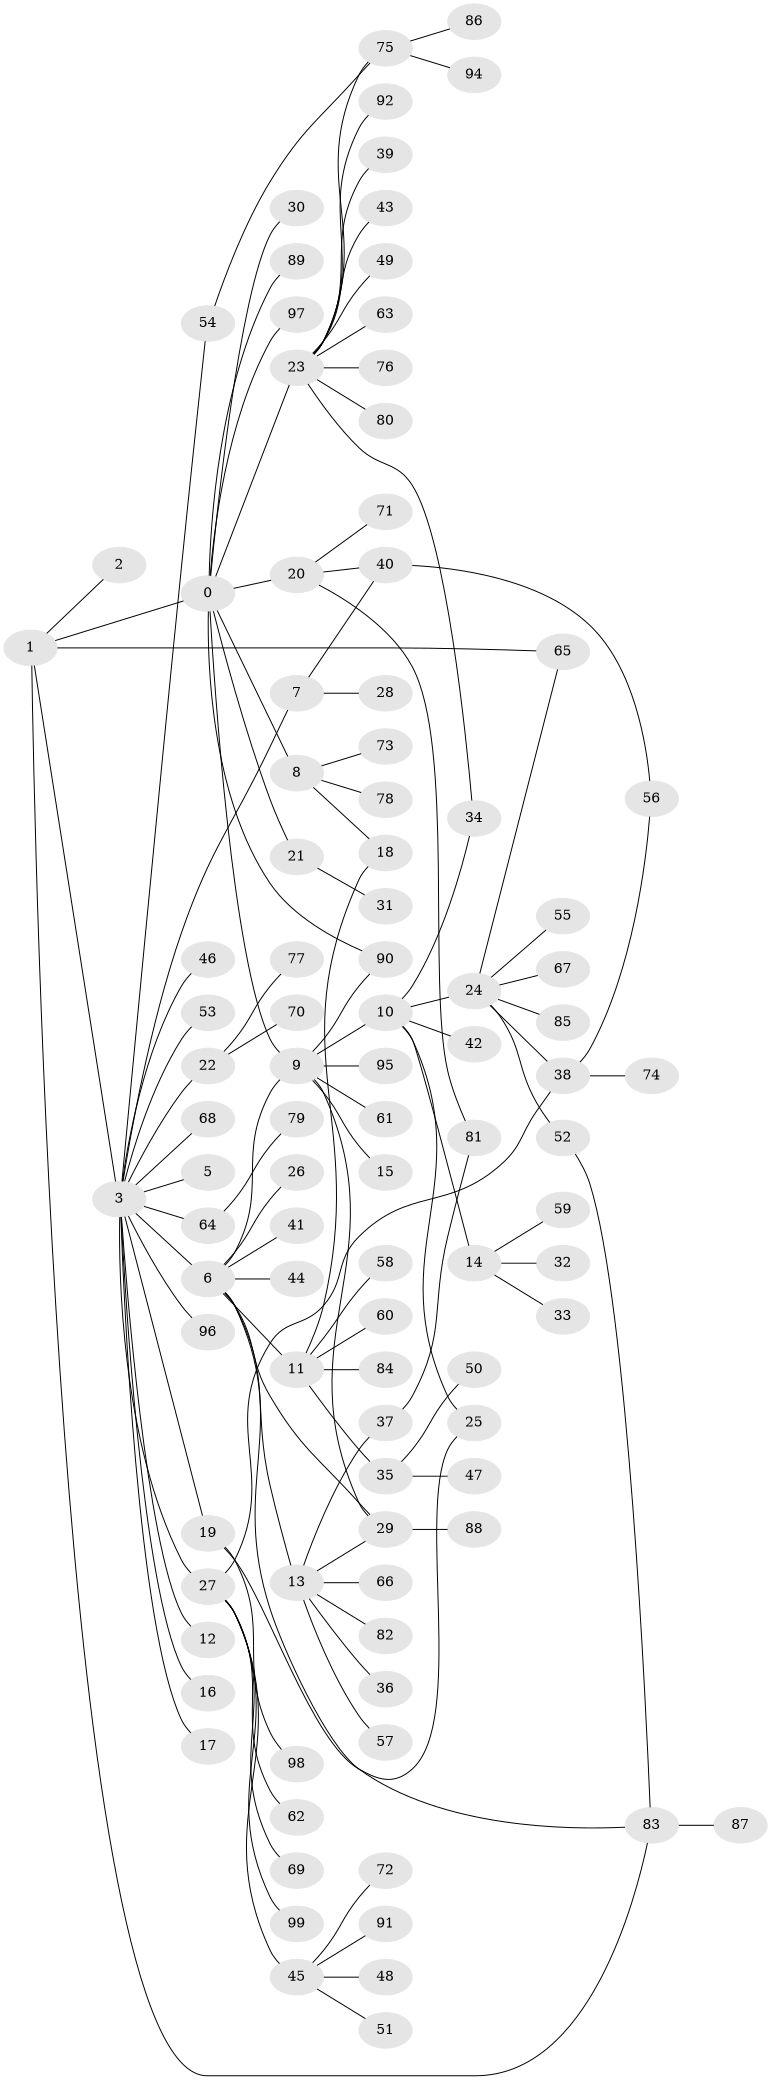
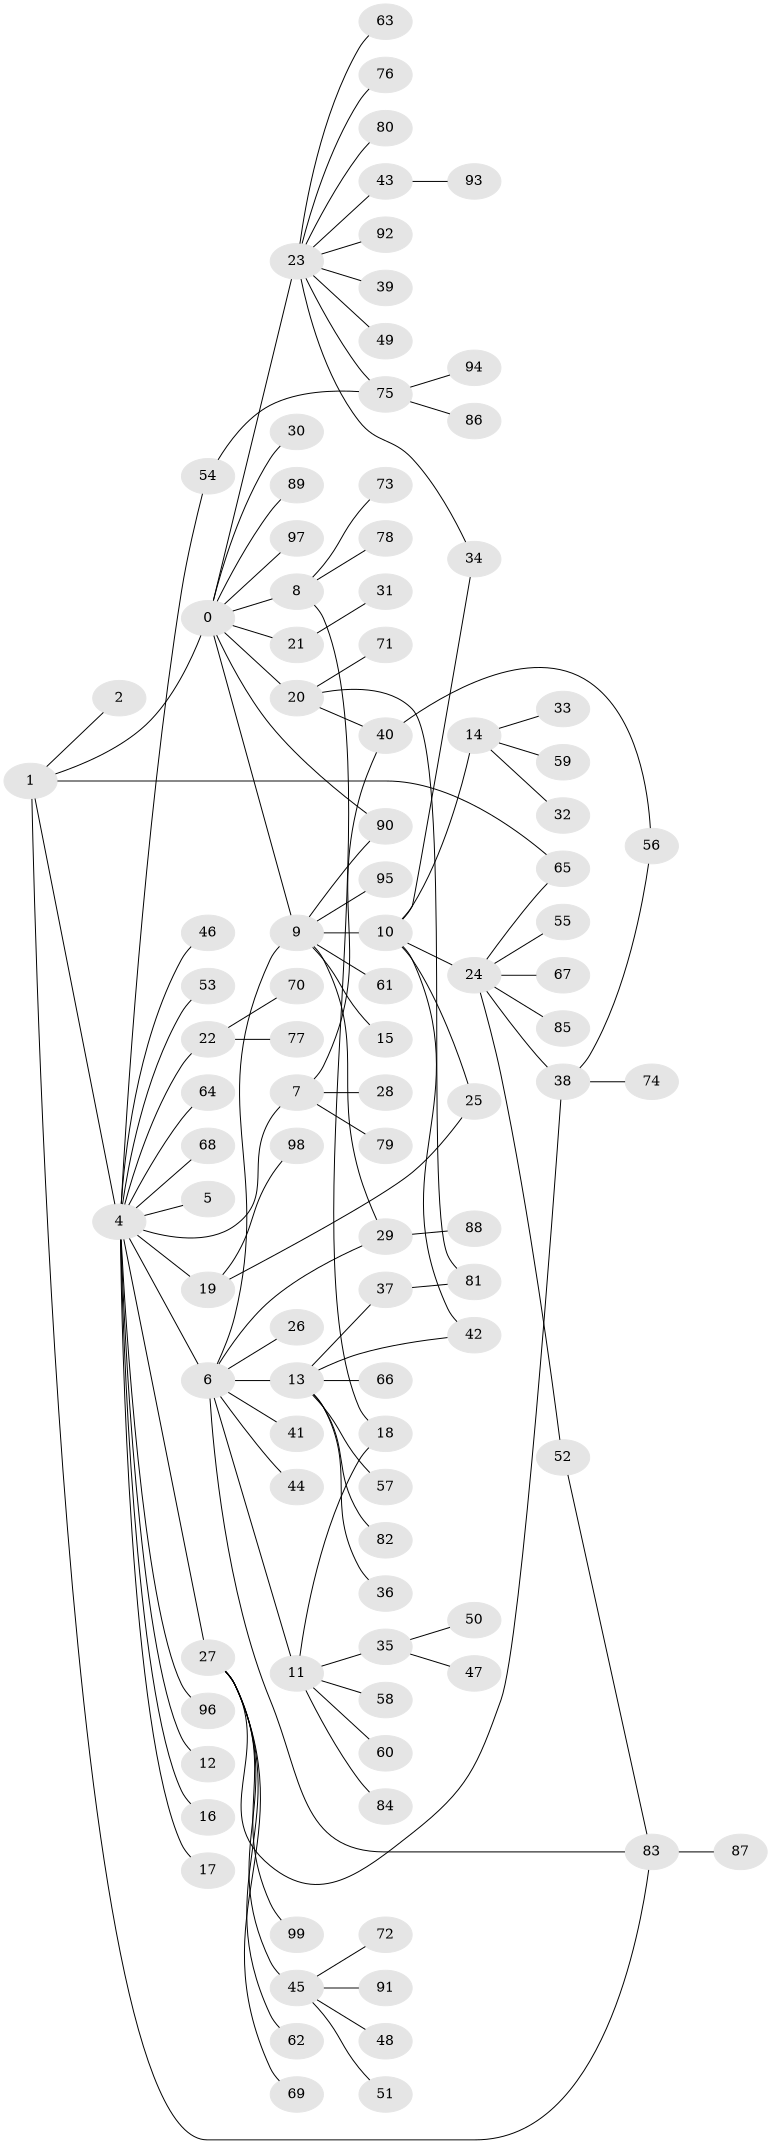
node "93": added
edge "79" -- "64": now "79" -- "7"
node "3": label "3" -> "4"
edge "29" -- "13": now "42" -- "13"
